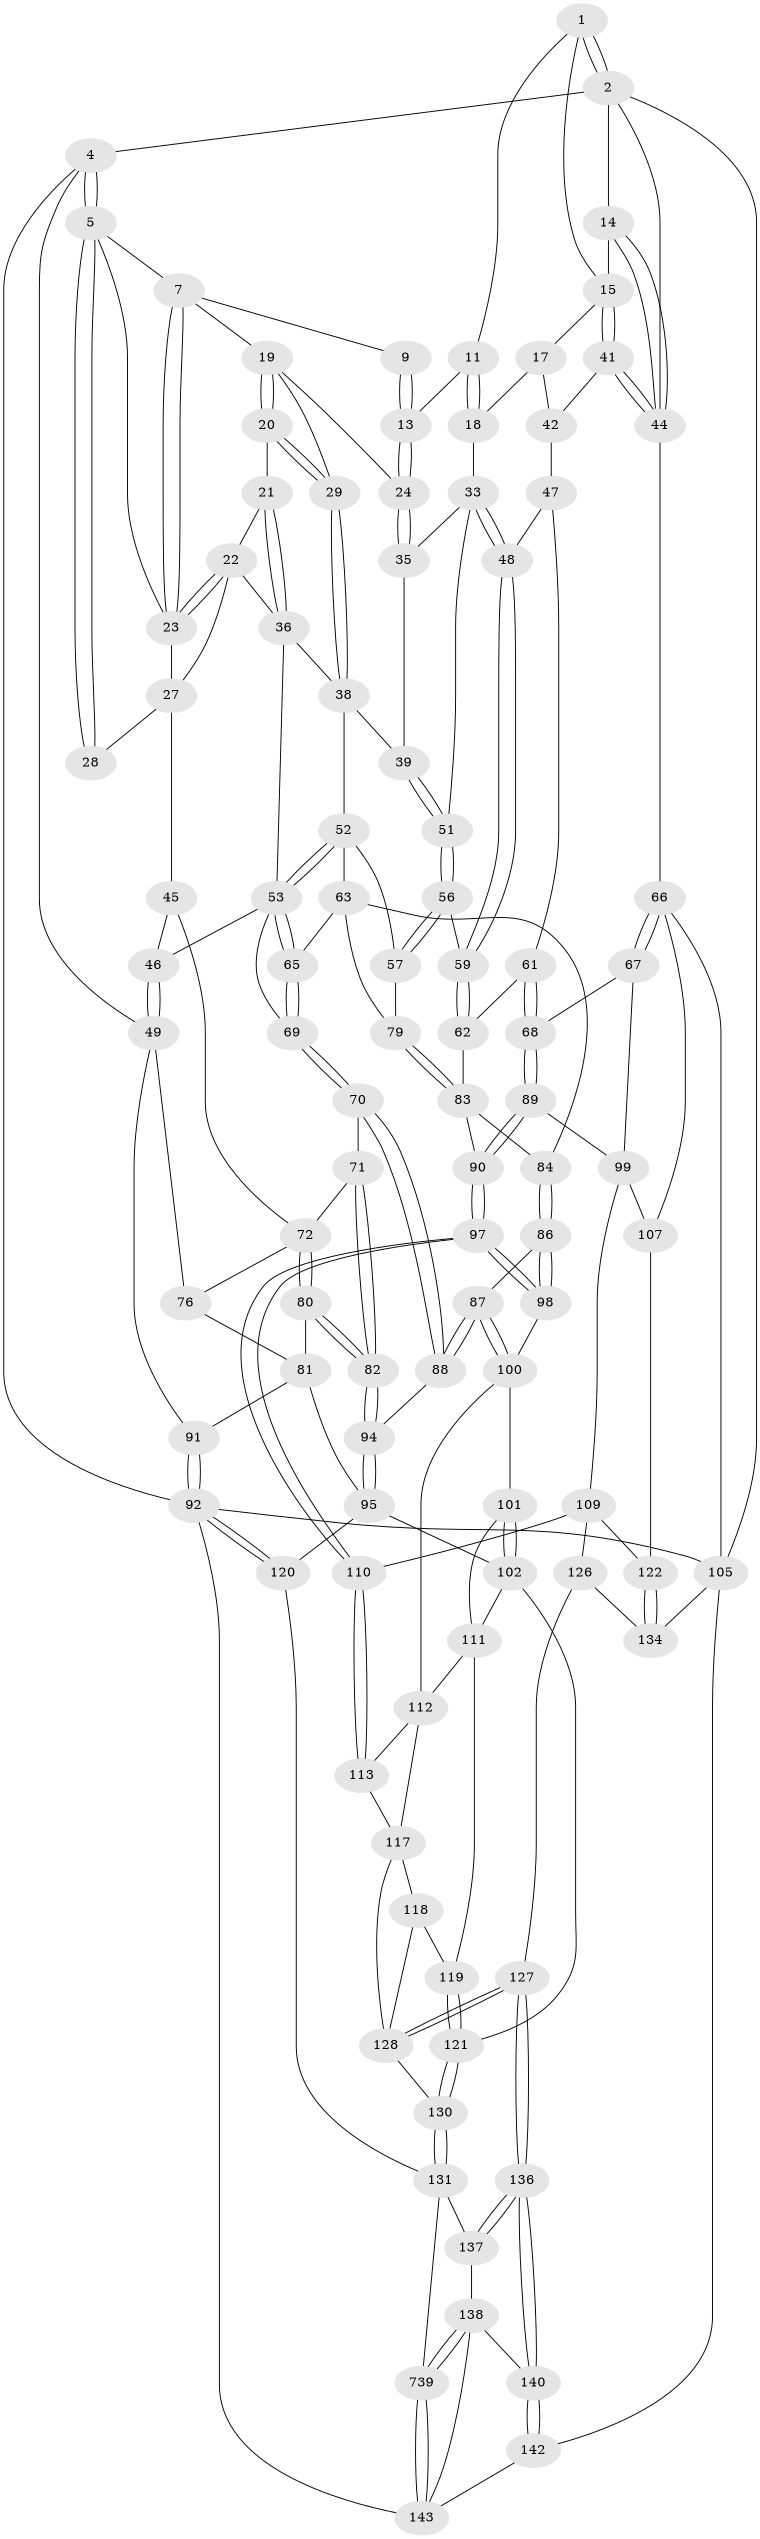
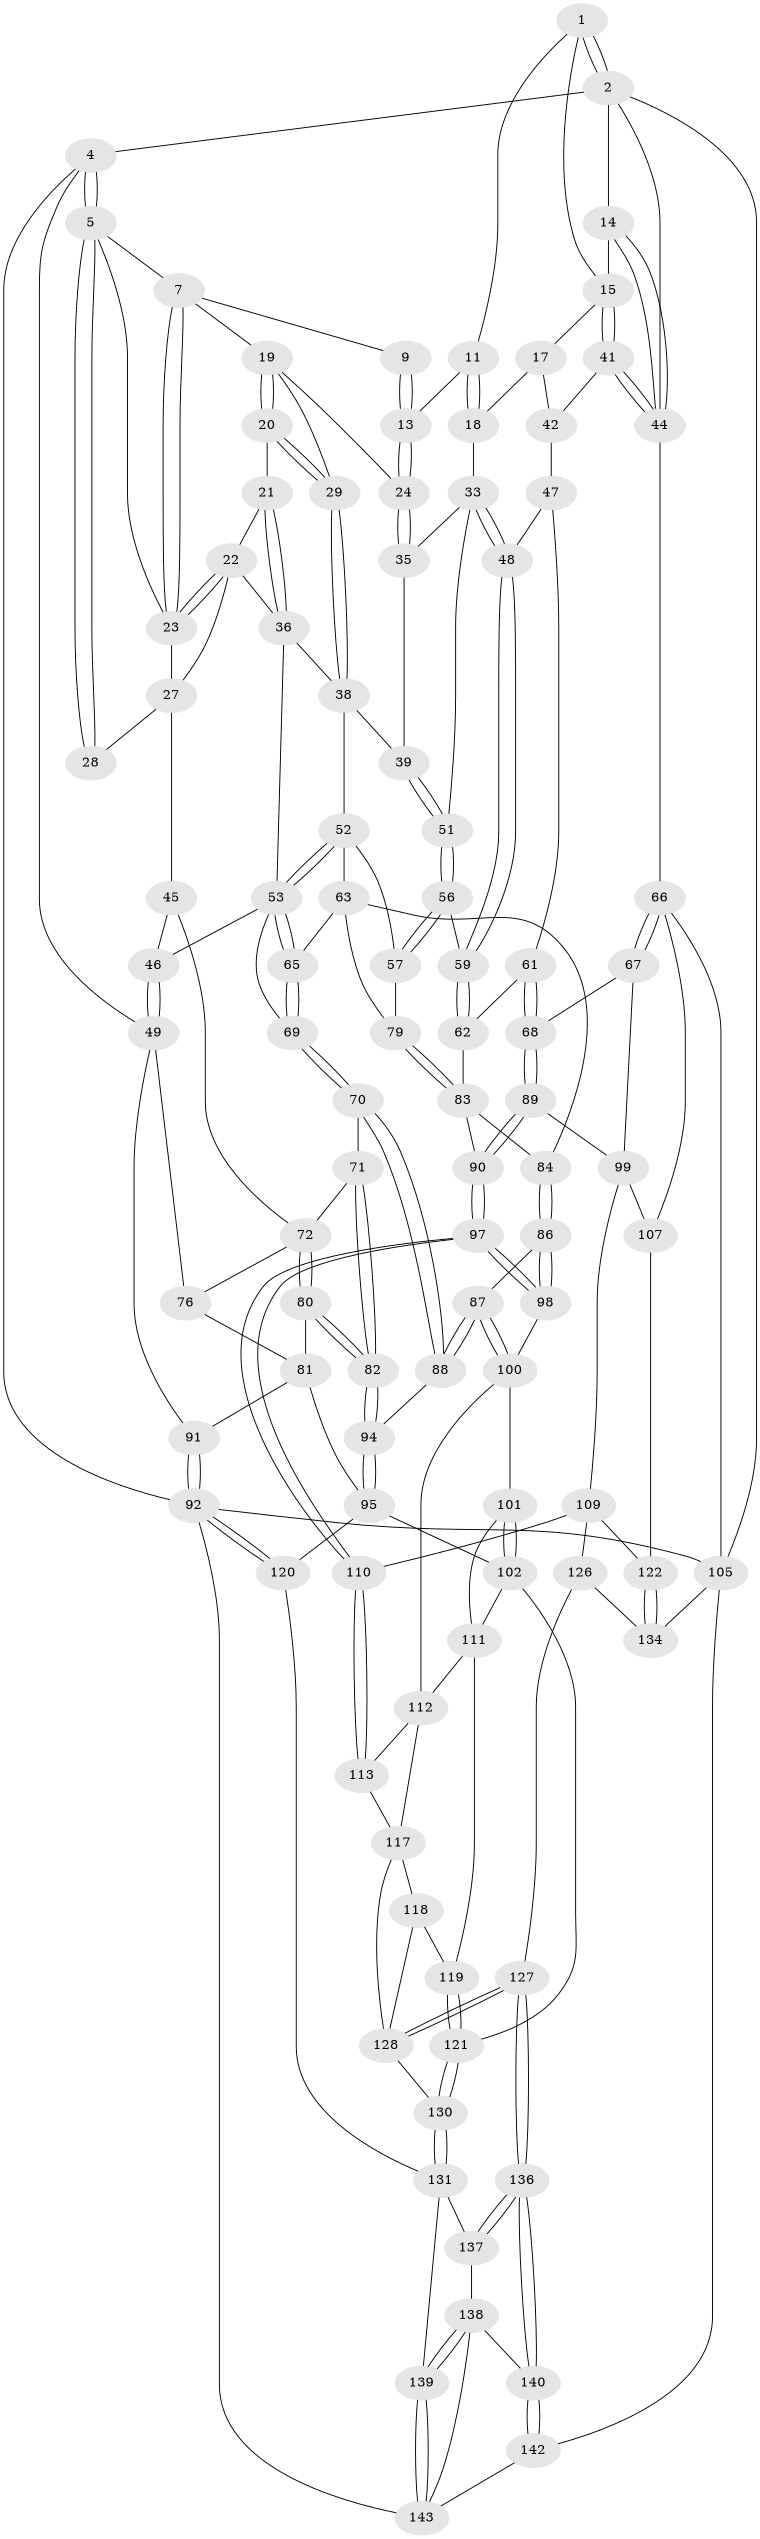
node "739": label "739" -> "139"
